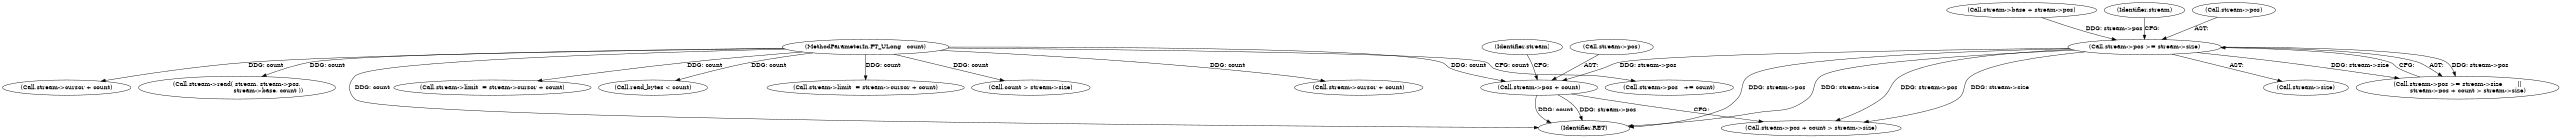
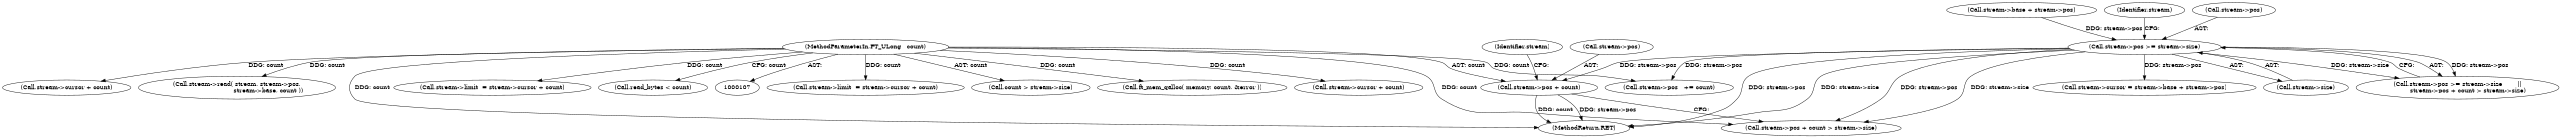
edge "(Call,stream->pos >= stream->size)" -> "(Call,stream->pos   += count)": added, label "DDG: stream->pos"
edge "(MethodParameterIn,FT_ULong   count)" -> "(Call,stream->pos + count > stream->size)": added, label "DDG: count"
edge "(Call,stream->size)" -> "(Call,stream->pos >= stream->size)": added, label "AST:"
edge "(MethodParameterIn,FT_ULong   count)" -> "(Call,read_bytes < count)": label "DDG: count" -> "CFG: count"
edge "(MethodParameterIn,FT_ULong   count)" -> "(Call,count > stream->size)": label "DDG: count" -> "AST: count"
edge "(MethodParameterIn,FT_ULong   count)" -> "(Call,stream->pos + count)": label "DDG: count" -> "AST: count"
edge "(MethodParameterIn,FT_ULong   count)" -> "(Call,stream->pos   += count)": label "CFG: count" -> "DDG: count"
node "1000107": added
node "(Call,ft_mem_qalloc( memory, count, &error ))": added
node "(Call,stream->cursor = stream->base + stream->pos)": added
node "(Identifier,RET)": label "(Identifier,RET)" -> "(MethodReturn,RET)"
